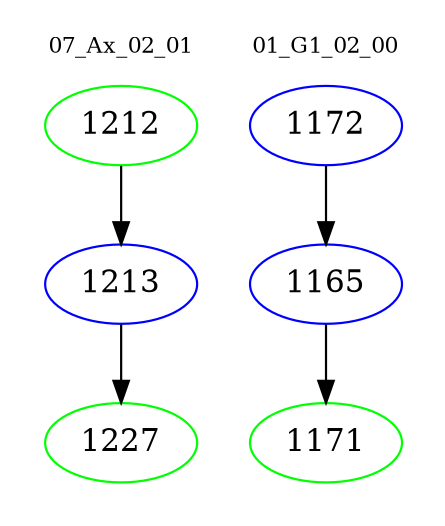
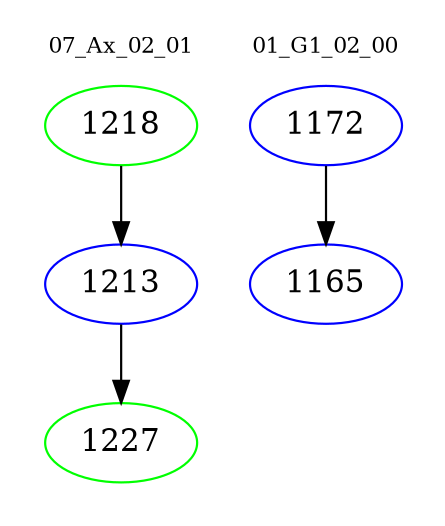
node "1212": label "1212" -> "1218"
node "1171": removed
